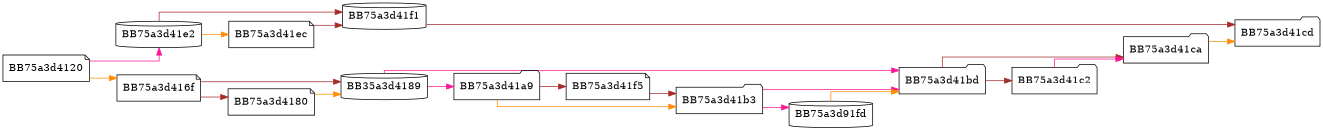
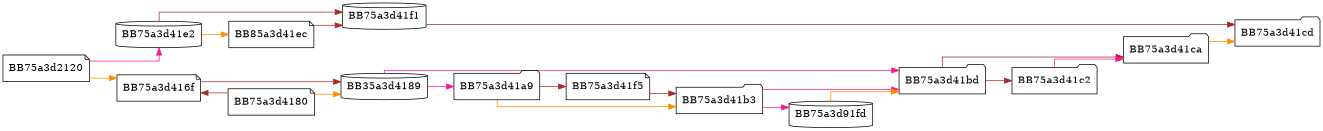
node "BB75a3d41ec": label "BB75a3d41ec" -> "BB85a3d41ec"
node "BB75a3d4120": label "BB75a3d4120" -> "BB75a3d2120"
edge "BB75a3d416f" -> "BB75a3d4180": reversed
